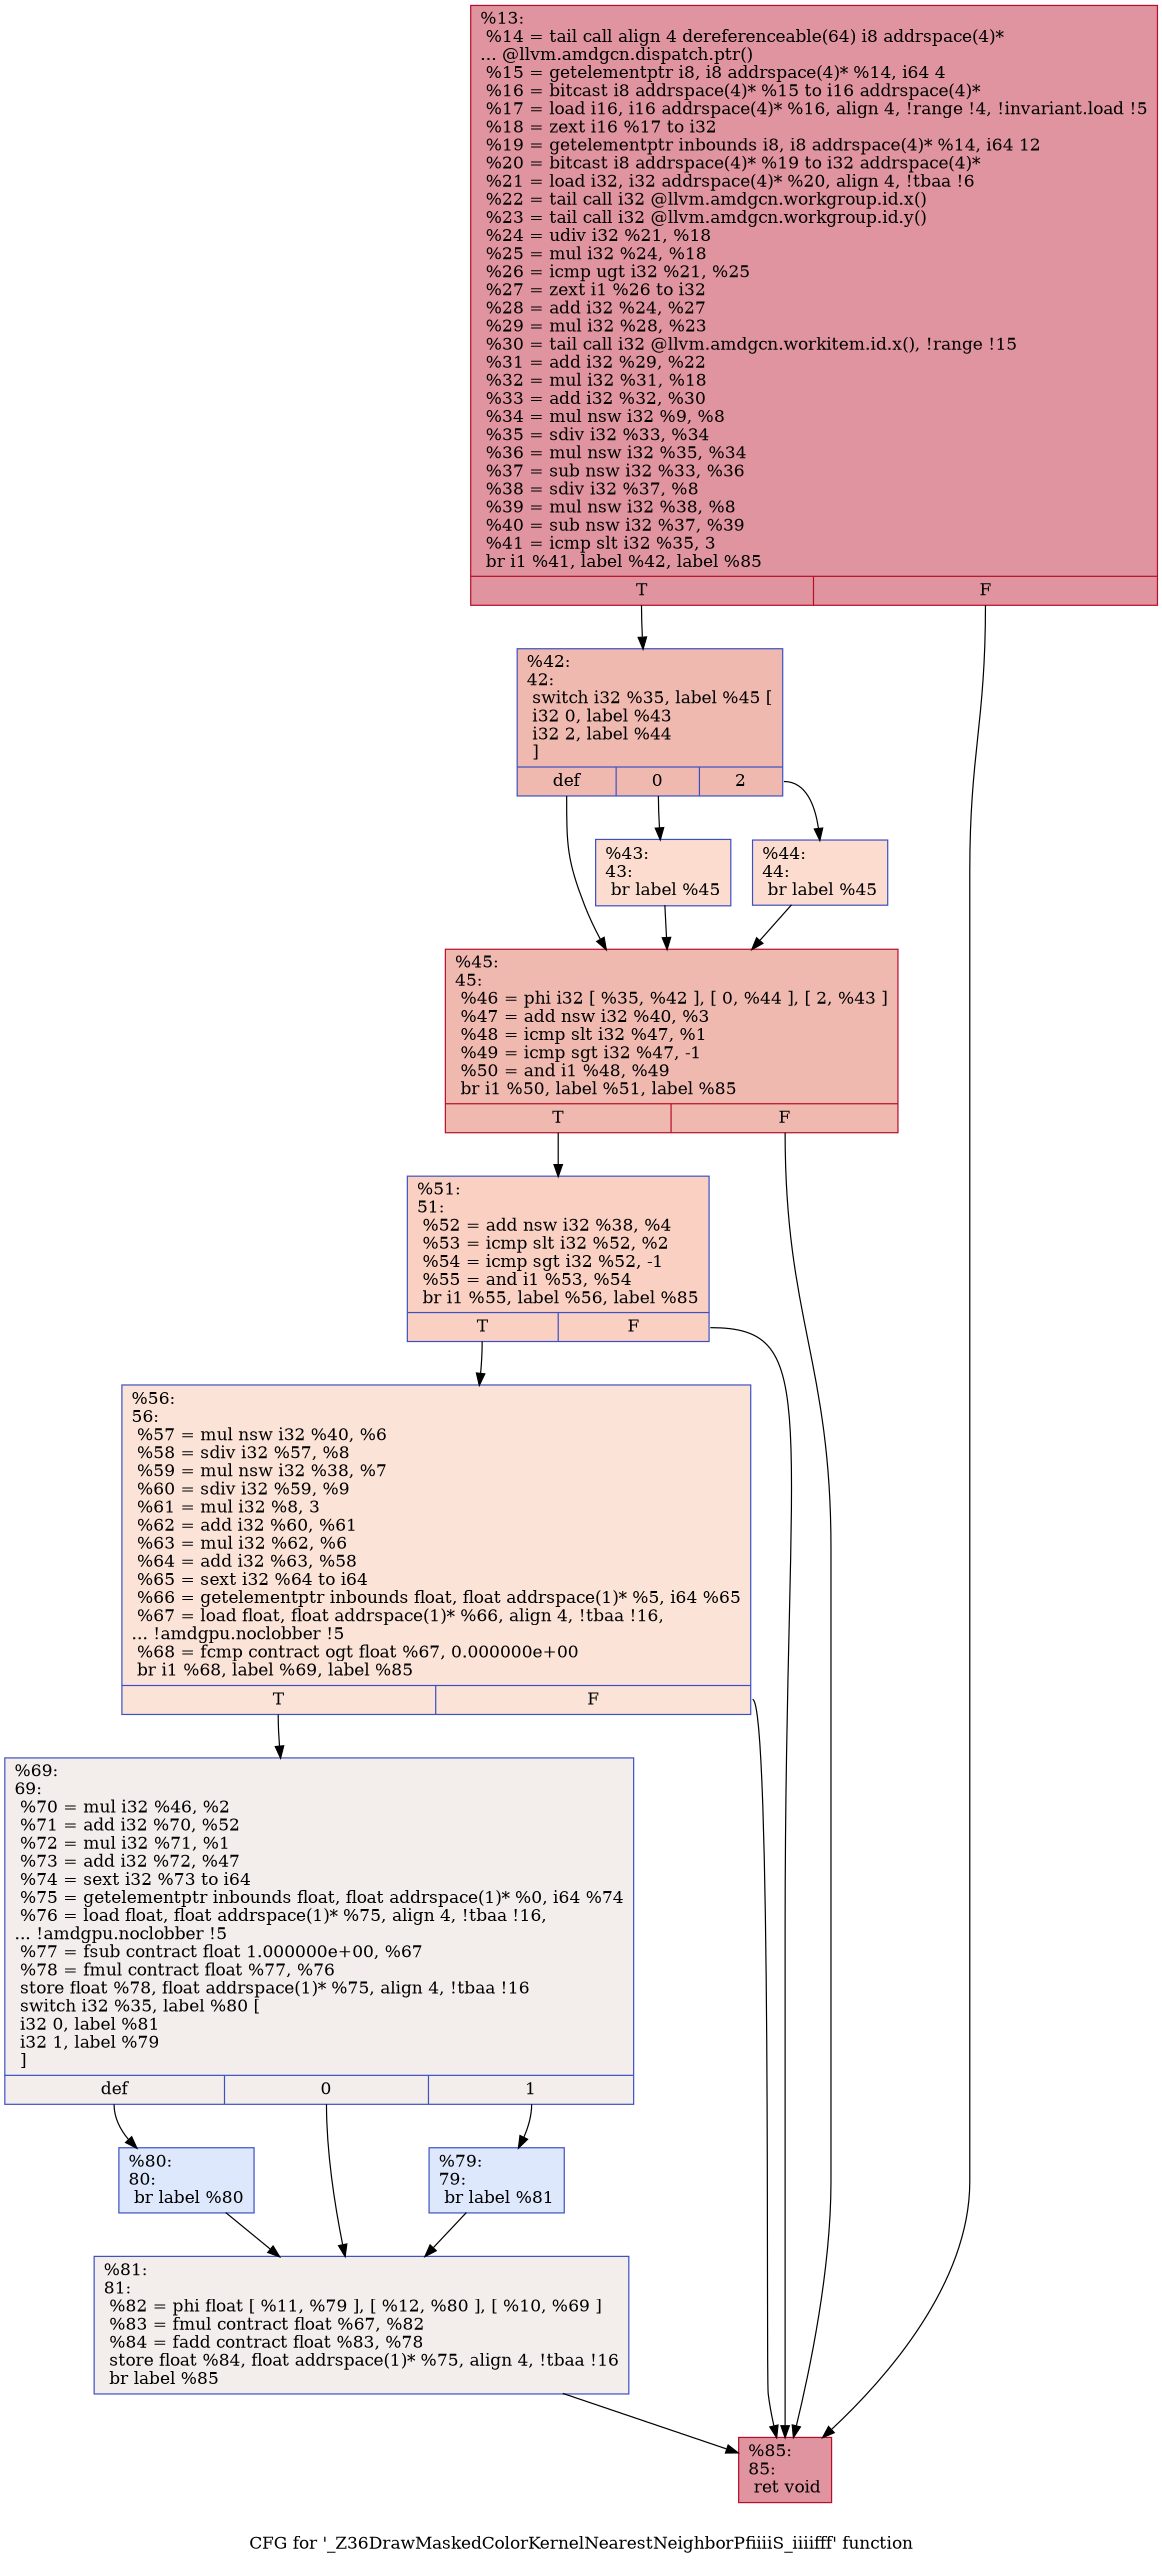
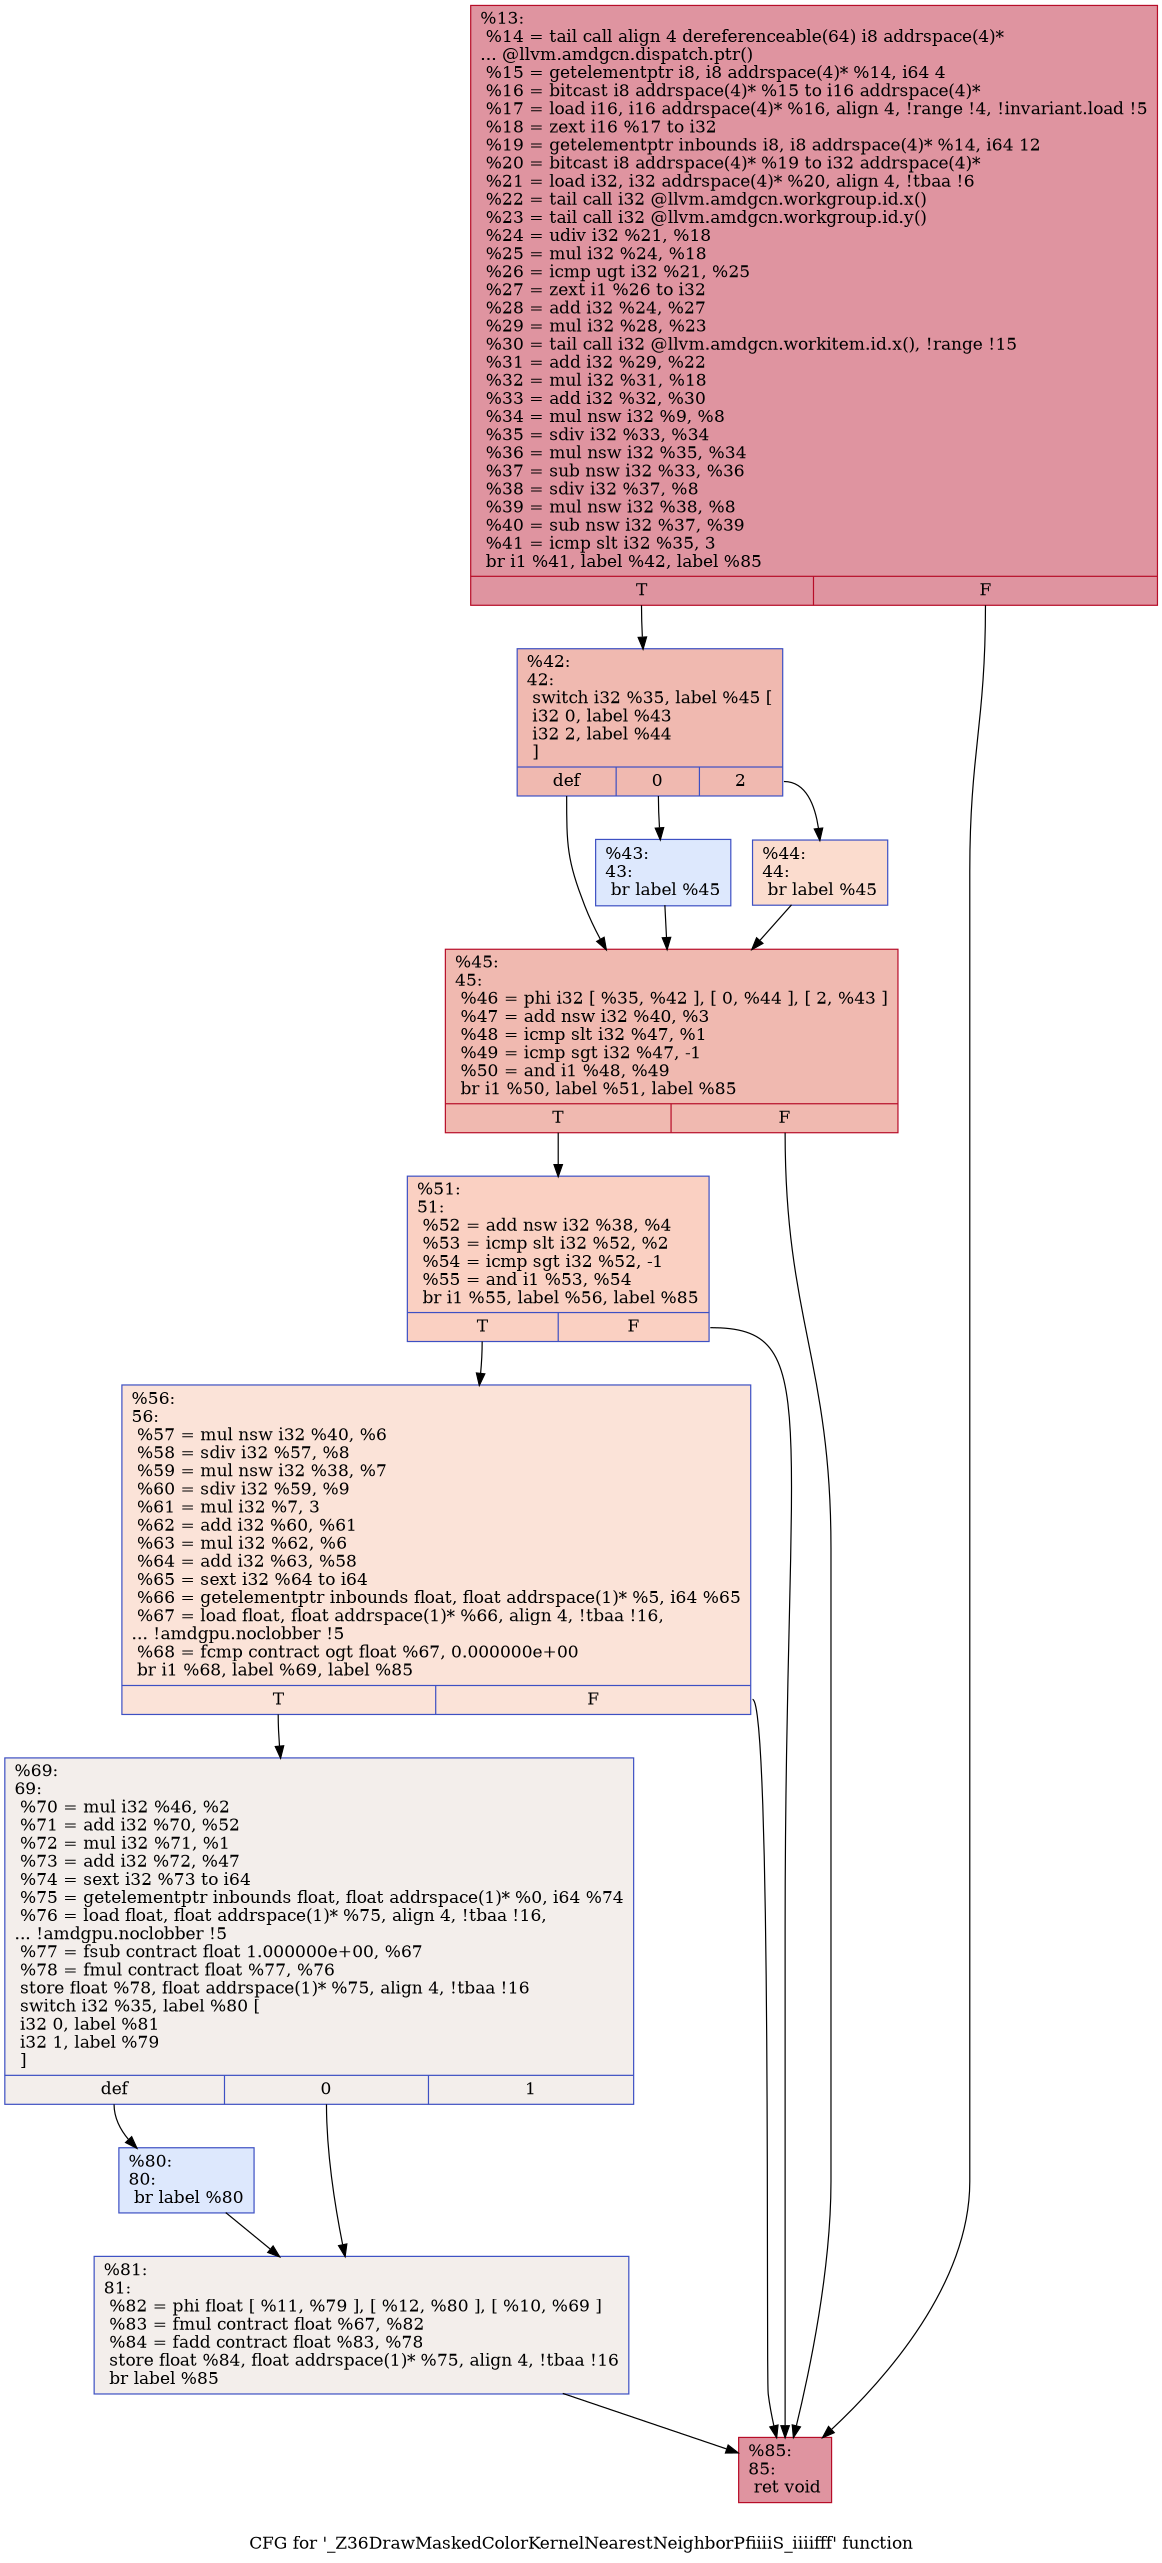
node "%43:": fillcolor #f7af9170 -> #b2ccfb70
node "%56:": text "%61 = mul i32 %8, 3" -> "%61 = mul i32 %7, 3"
node "%79:": removed
